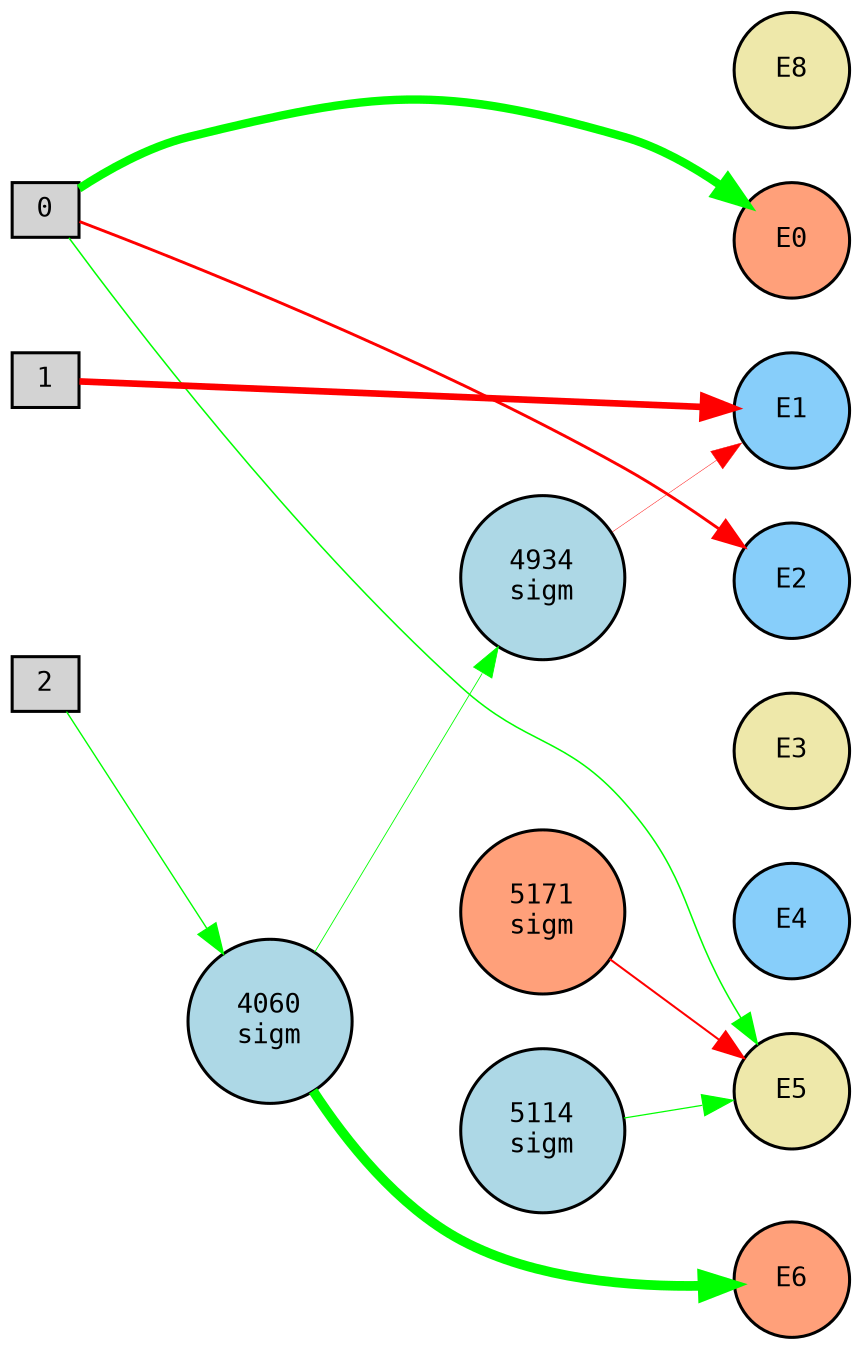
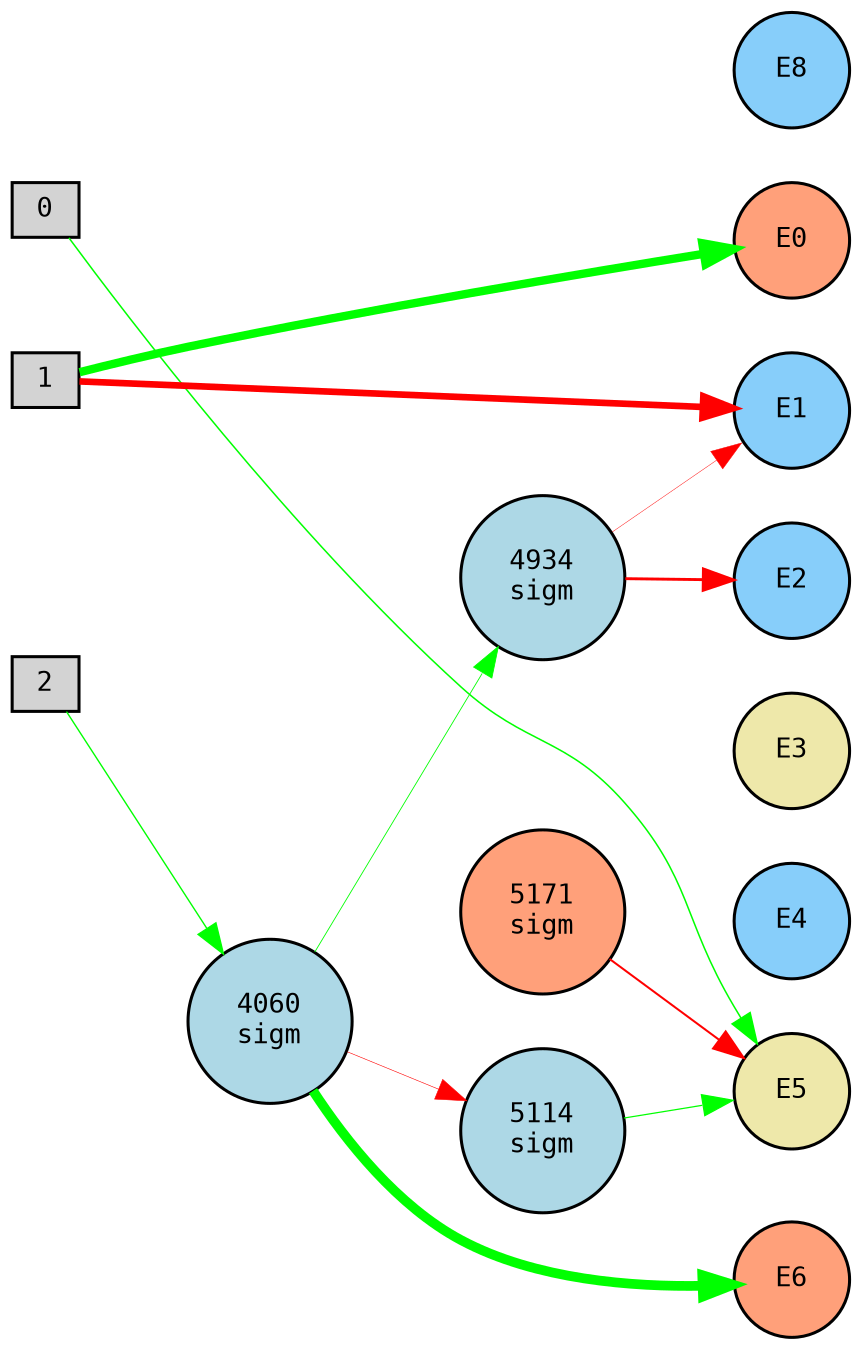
node "E8": fillcolor palegoldenrod -> lightskyblue
edge "0" -> "E0": now "1" -> "E0"
edge "0" -> "E2": now "4934 sigm" -> "E2"
edge "4060 sigm" -> "5114 sigm": added
